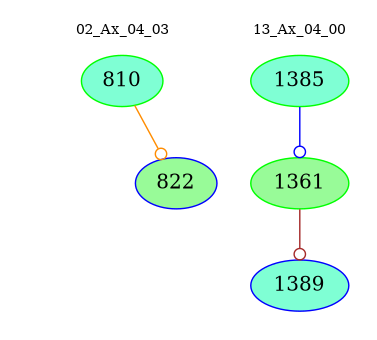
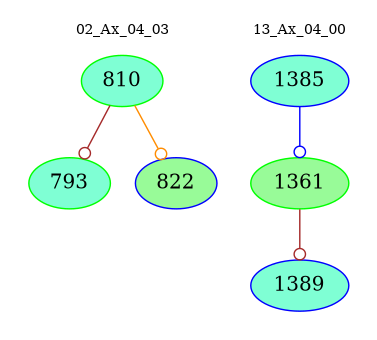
node "1385": color green -> blue
node "793": added
